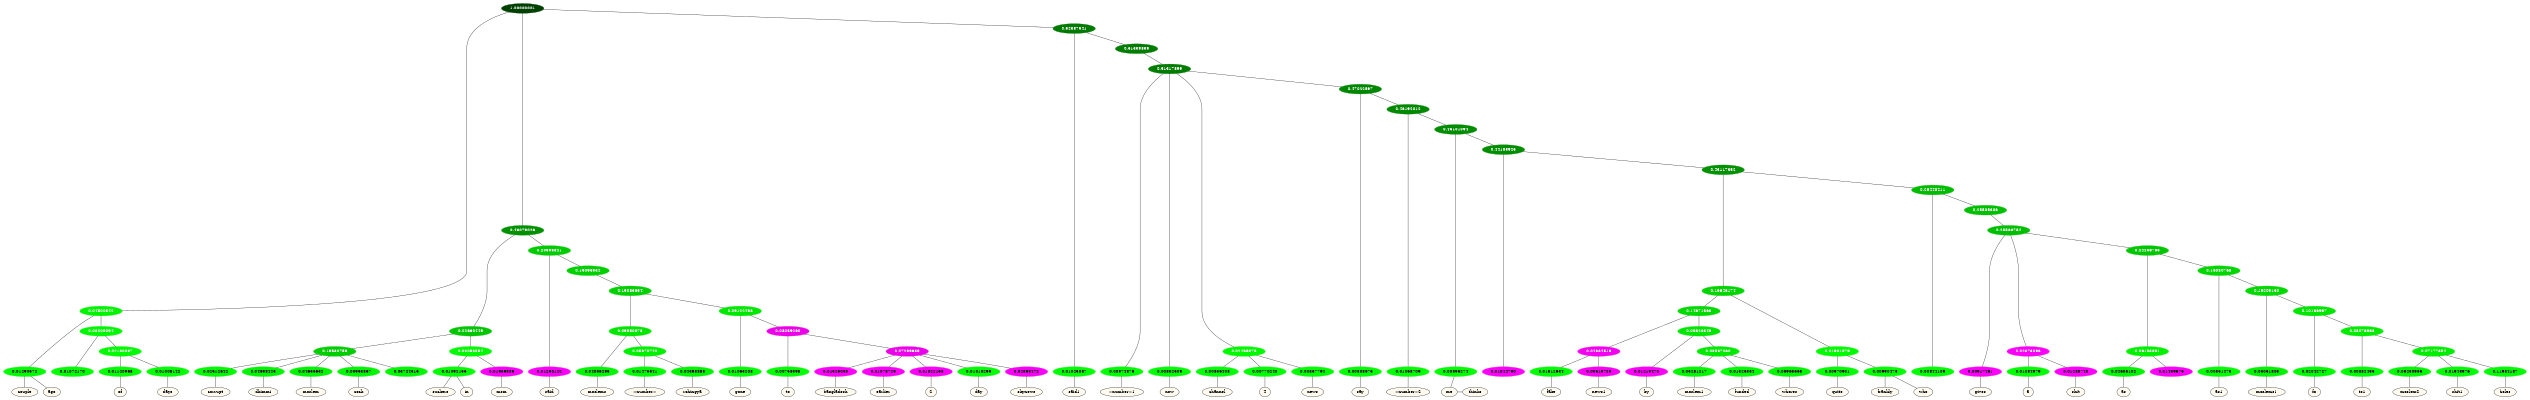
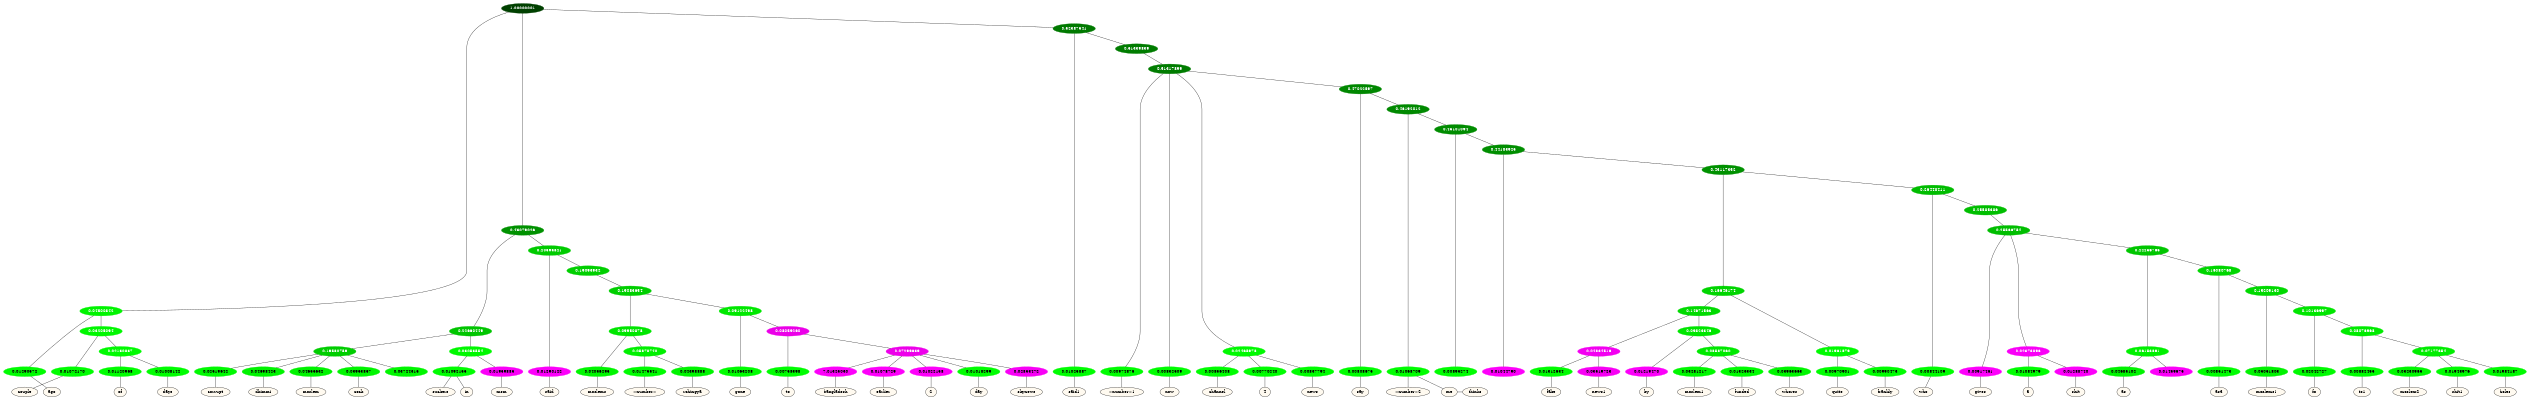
node "0.02512642": label "0.02512642" -> "0.02519642"
node "0.01325030": label "0.01325030" -> "7.01325030"
node "0.11984187": label "0.11984187" -> "0.01984187"
edge "0.01290572" -- "couple": now "0.01072170" -- "couple"
edge "0.00895274" -- "me": now "0.01068709" -- "me"
edge "0.00990473" -- "who": now "0.00844109" -- "who"
node "as1": label "as1" -> "as3"
